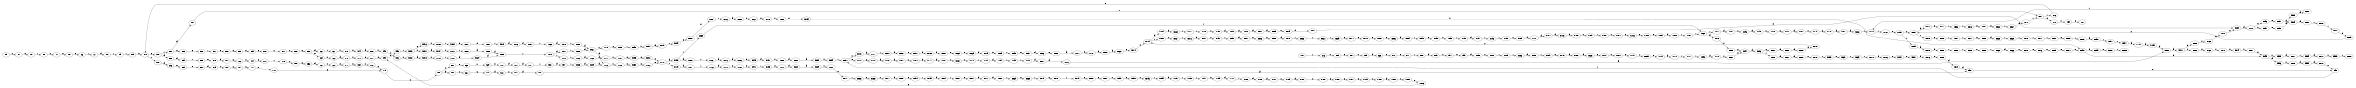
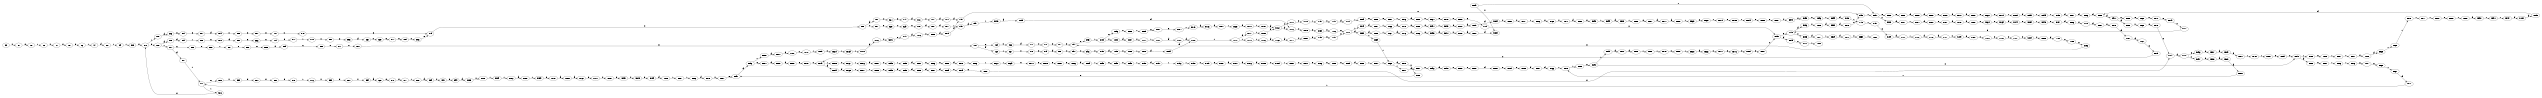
edge "S230" -> "S239": reversed
node "S38": added
